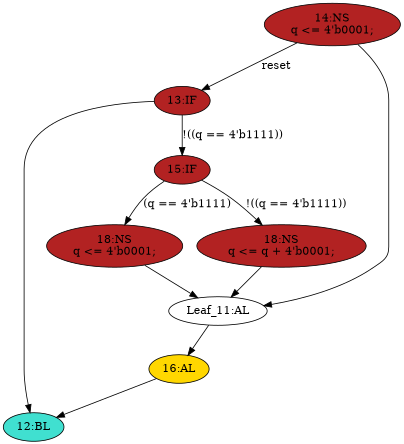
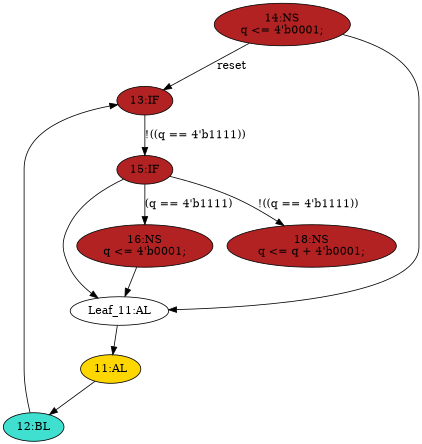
edge "13:IF" -> "12:BL": reversed
node "18:NS q <= 4'b0001;": label "18:NS q <= 4'b0001;" -> "16:NS q <= 4'b0001;"
edge "18:NS q <= q + 4'b0001;" -> "Leaf_11:AL": now "15:IF" -> "Leaf_11:AL"
node "16:AL": label "16:AL" -> "11:AL"
